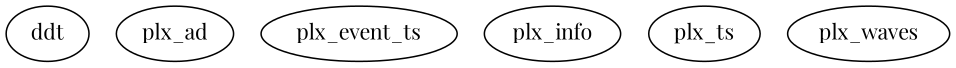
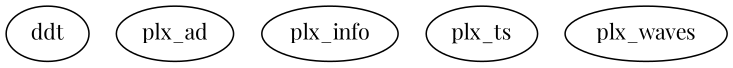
node "plx_event_ts": removed
